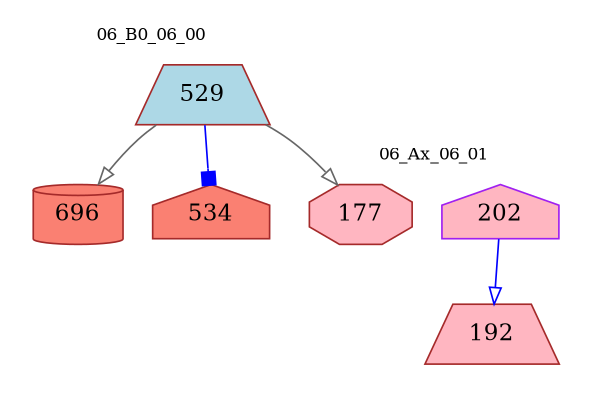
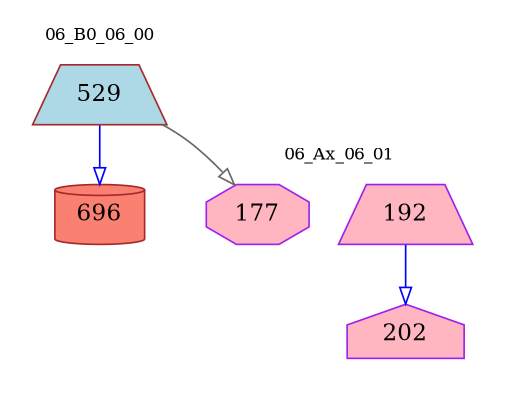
edge "529" -> "696": color gray40 -> blue
node "534": removed
node "177": color brown -> purple
edge "202" -> "192": reversed
node "192": color brown -> purple
